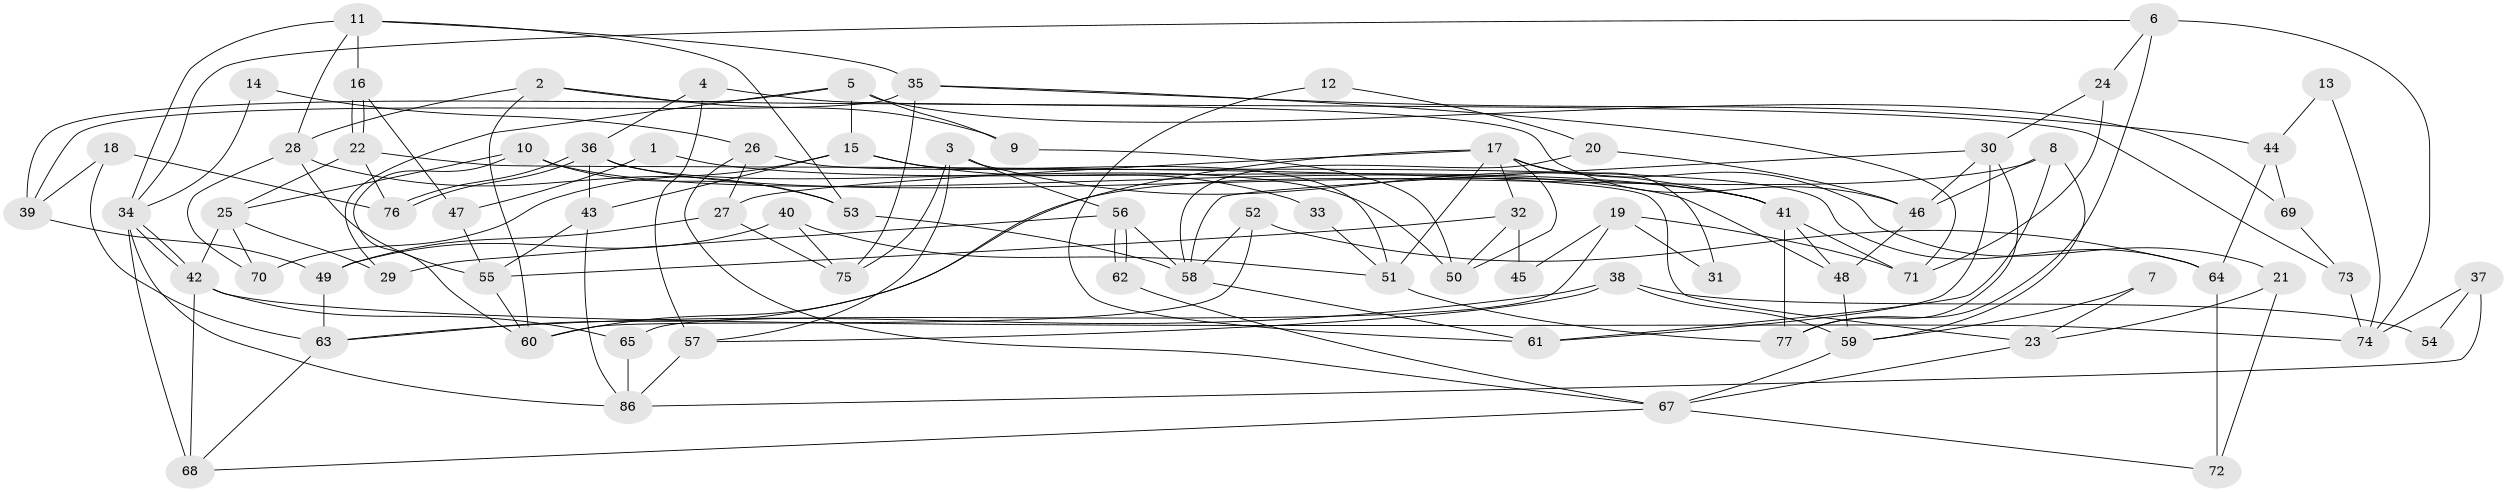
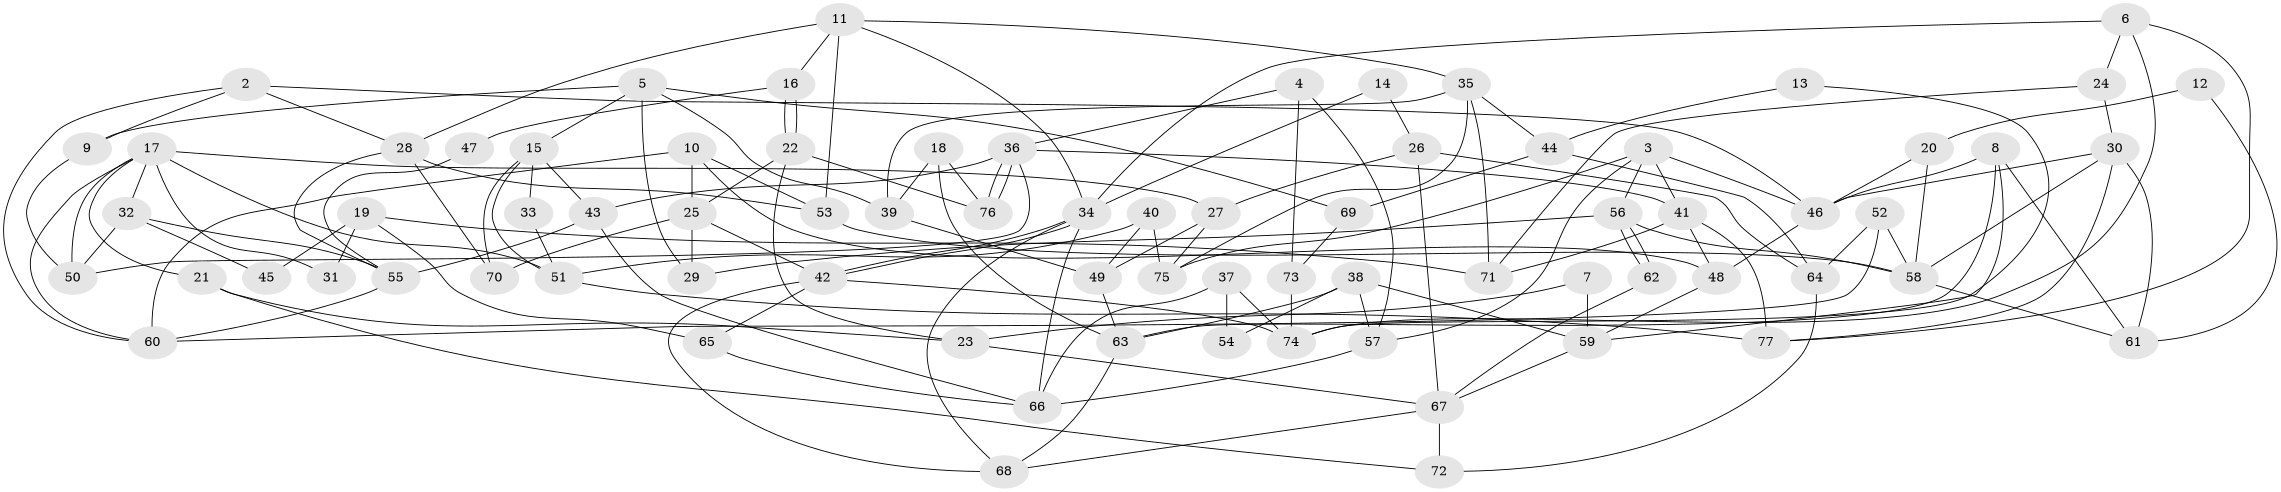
node "1": removed
edge "3" -- "46": added
node "86": label "86" -> "66"
